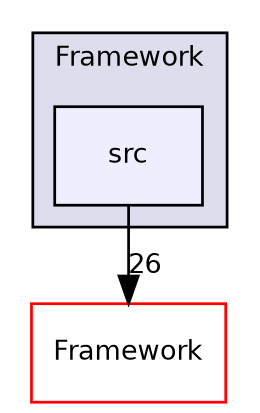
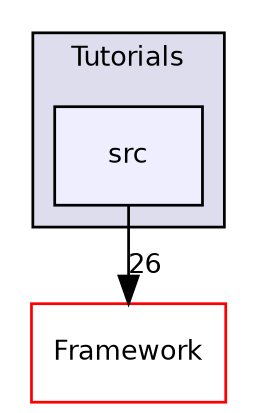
cluster "Framework": label "Framework" -> "Tutorials"
